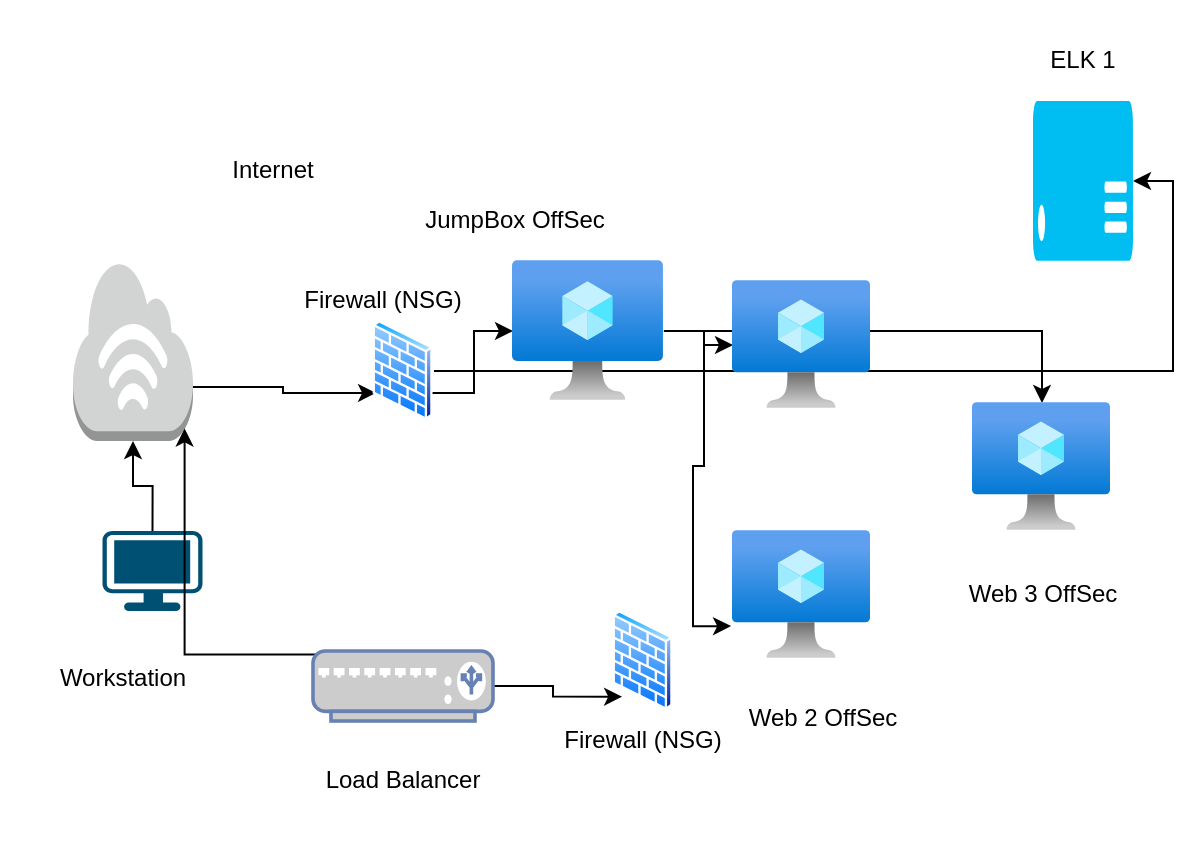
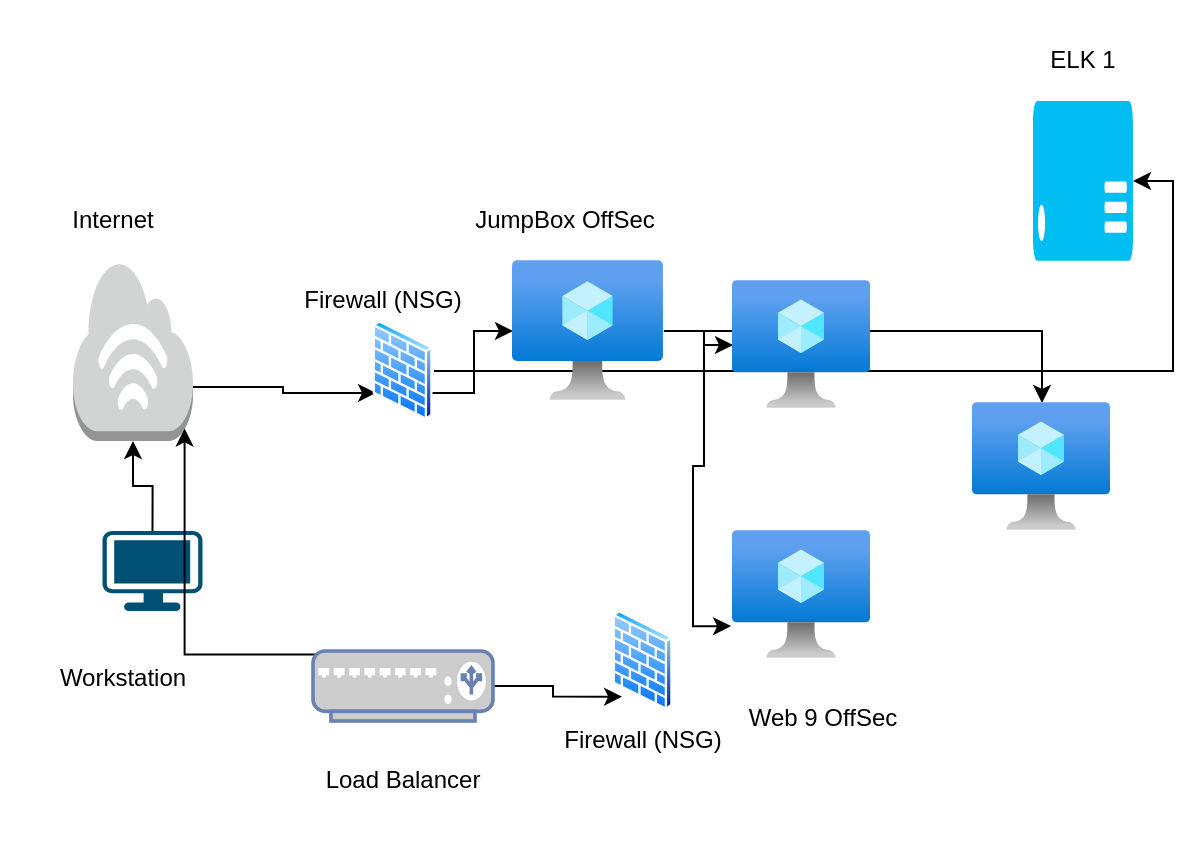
node "Internet": moved (273, 171) -> (113, 221)
node "JumpBox OffSec": moved (514, 221) -> (564, 221)
node "Web 3 OffSec": removed
node "Web 2 OffSec": label "Web 2 OffSec" -> "Web 9 OffSec"
